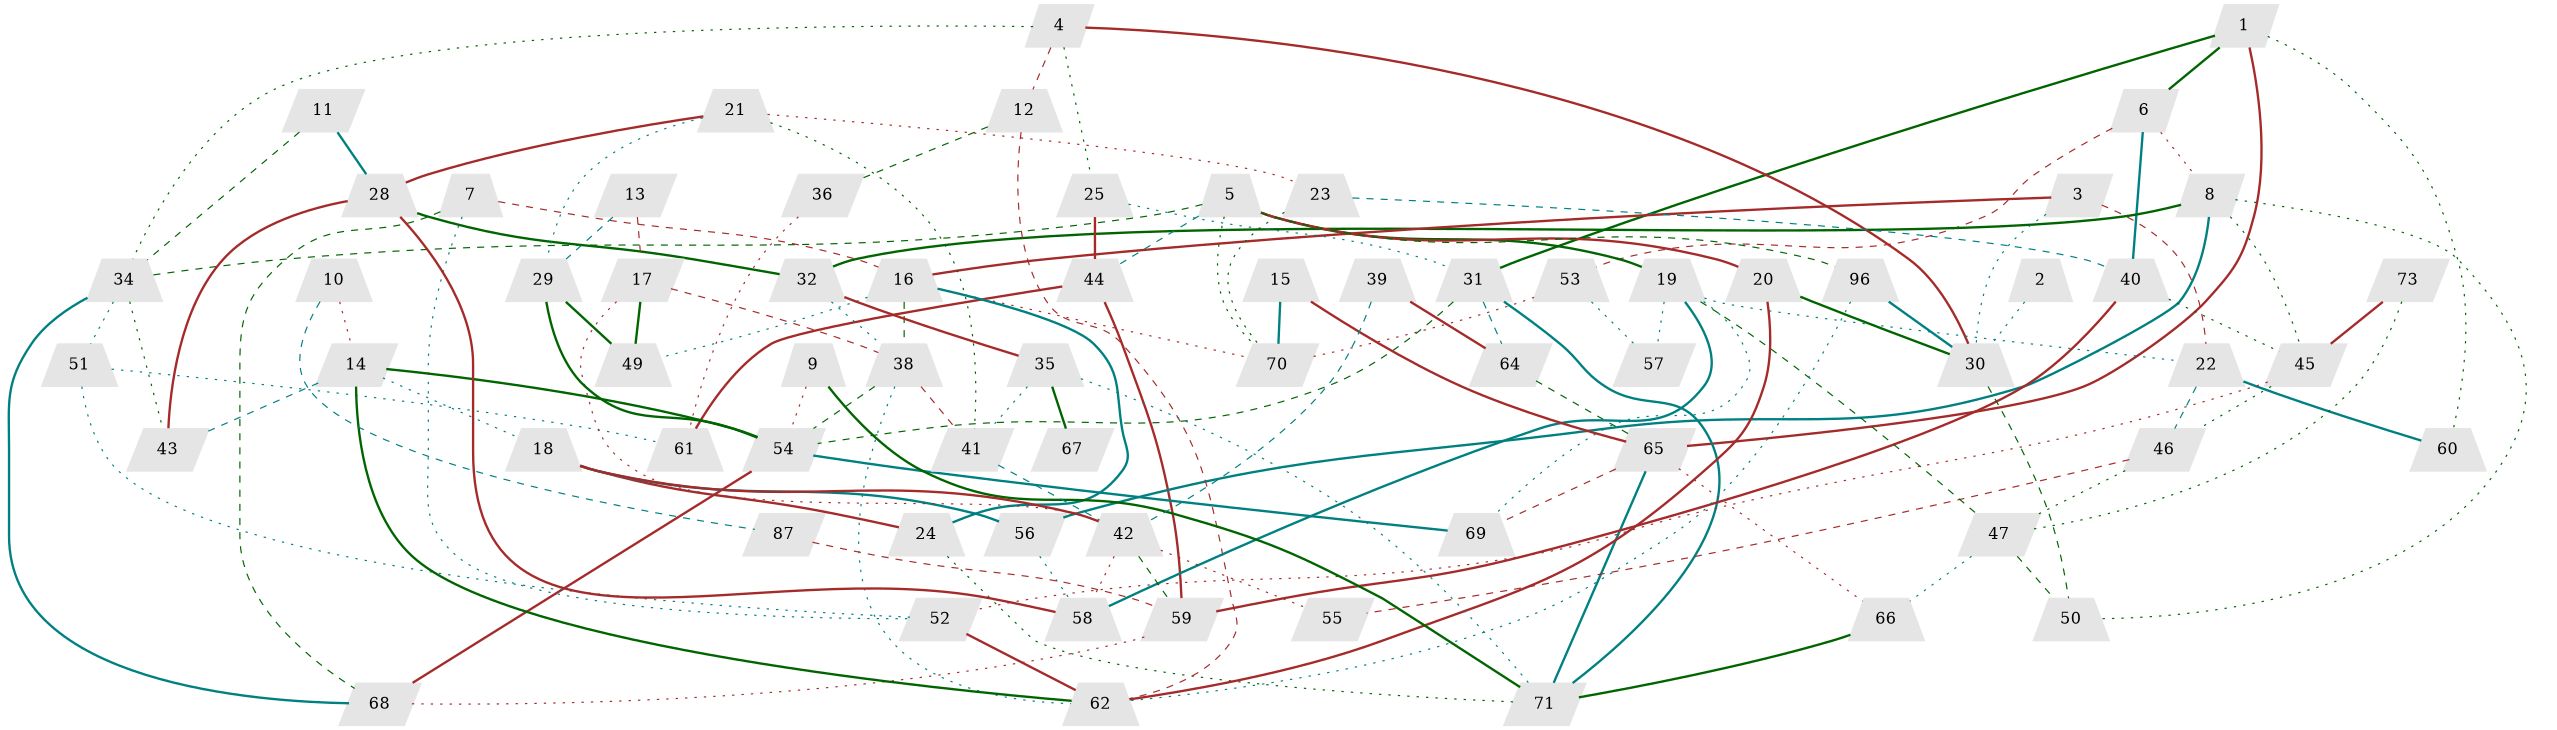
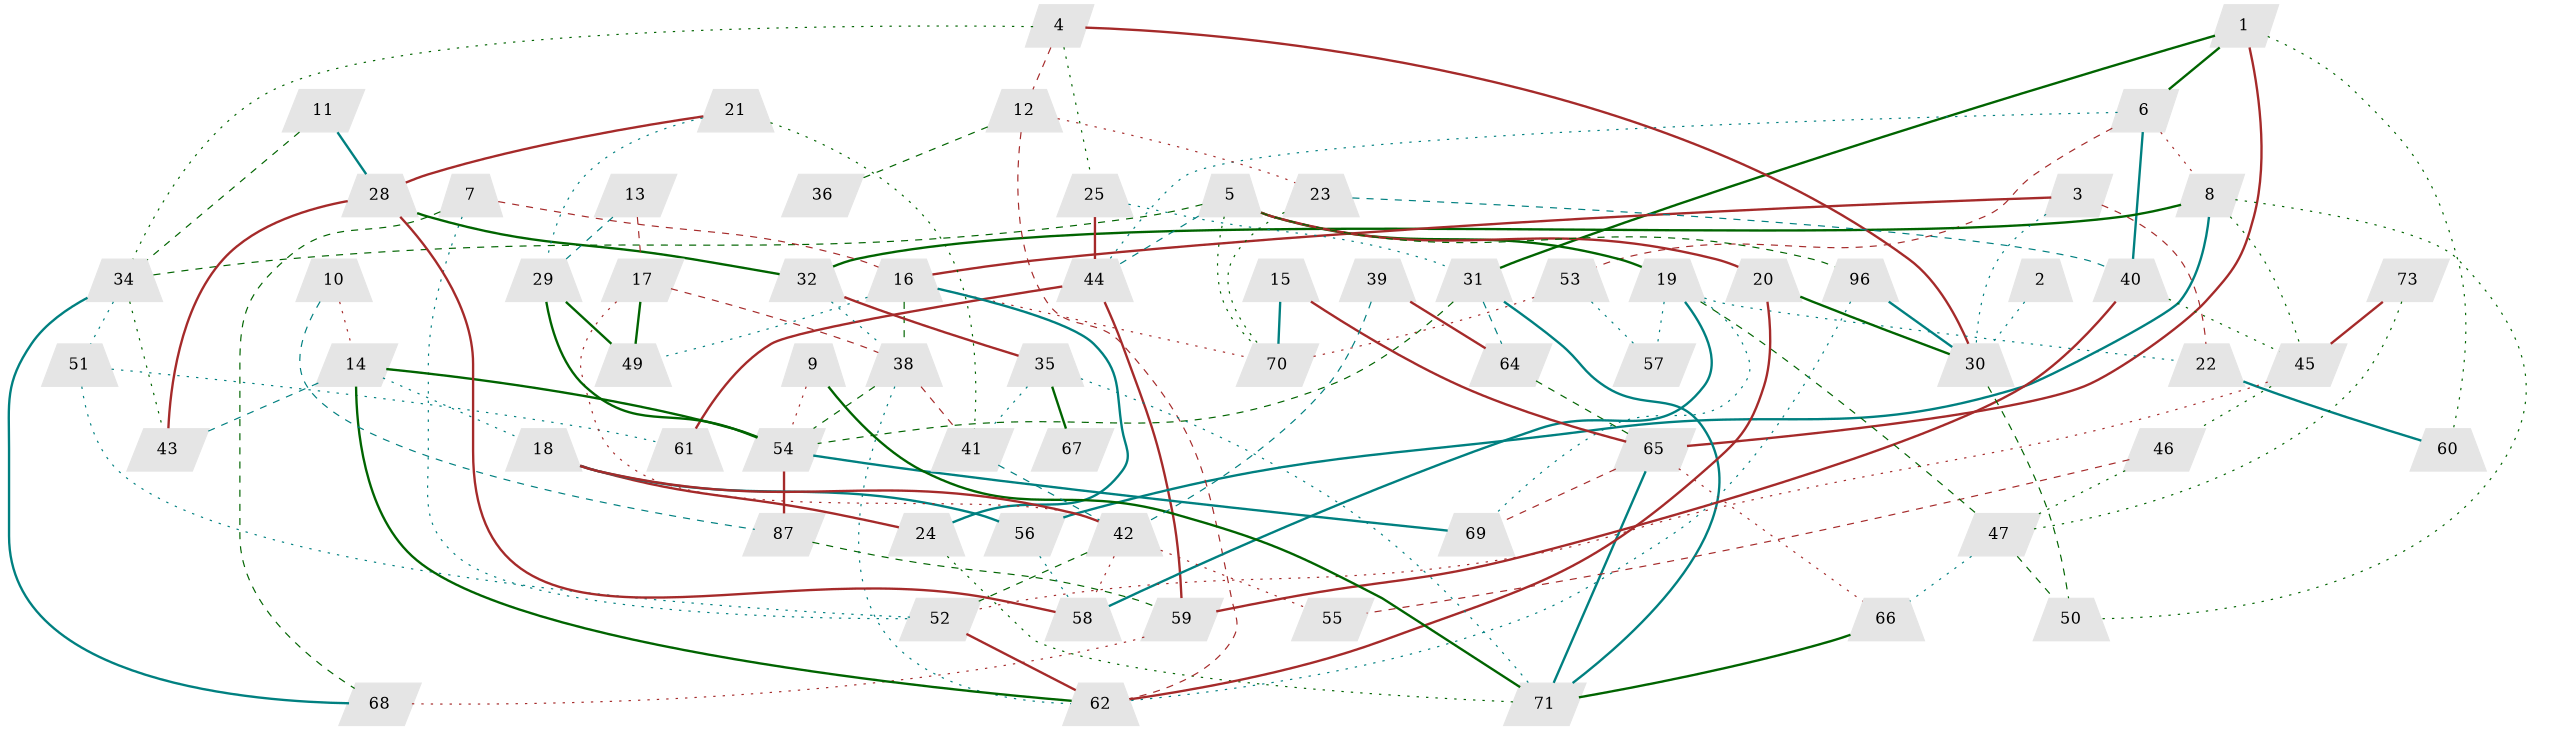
edge "6" -- "44": added
edge "21" -- "23": now "12" -- "23"
edge "36" -- "61": removed
edge "22" -- "46": removed
edge "87" -- "59": color brown -> darkgreen
edge "54" -- "68": now "54" -- "87"
edge "42" -- "59": now "42" -- "52"
